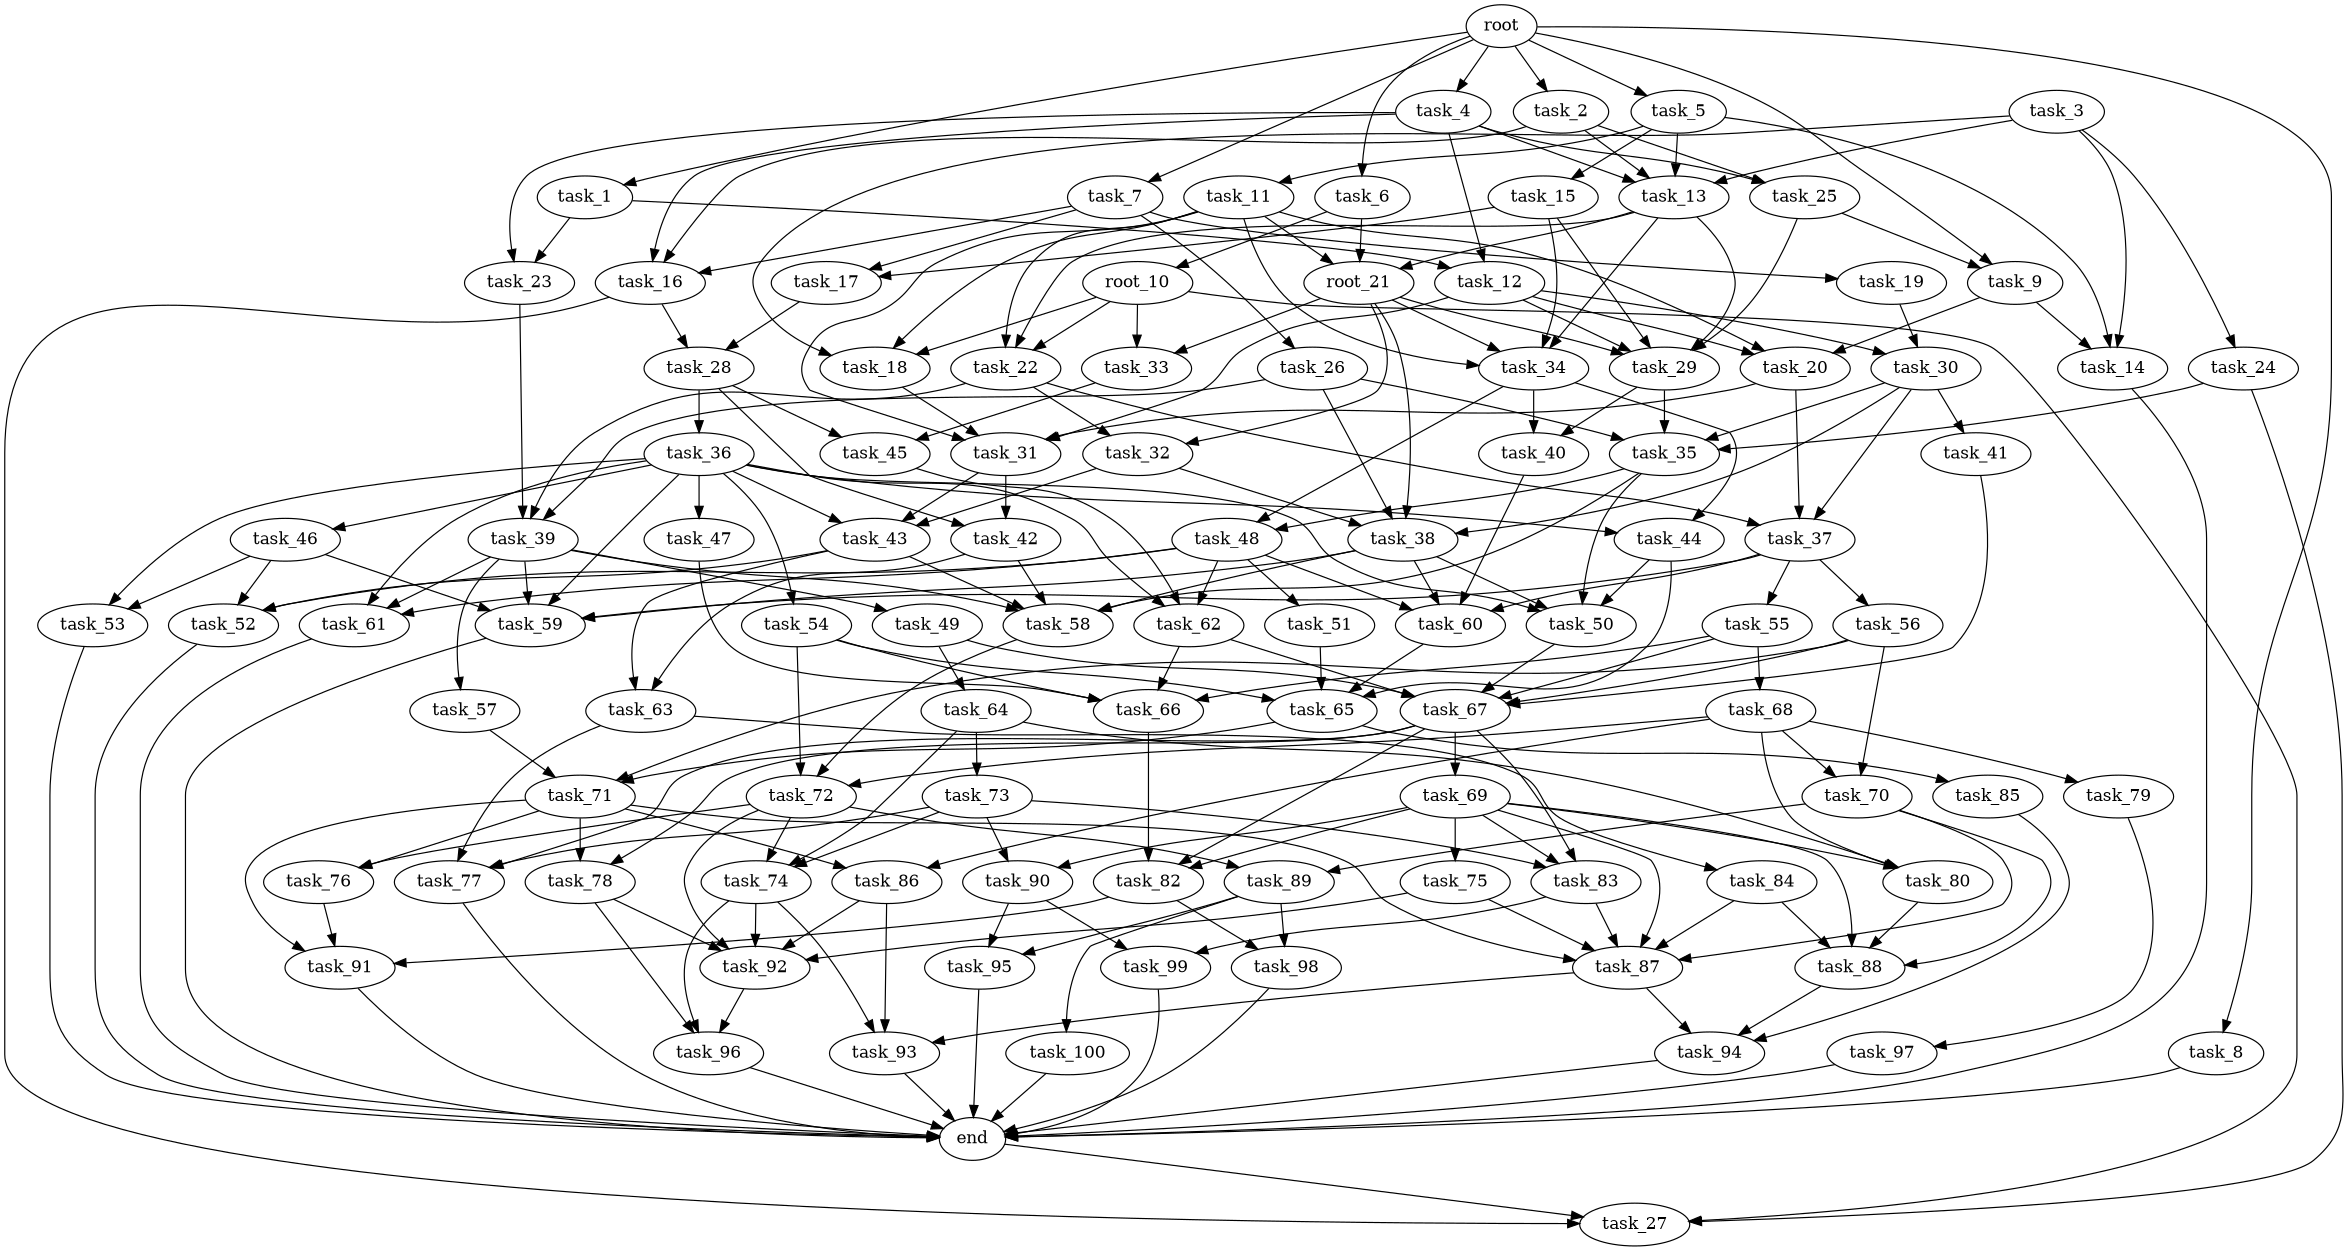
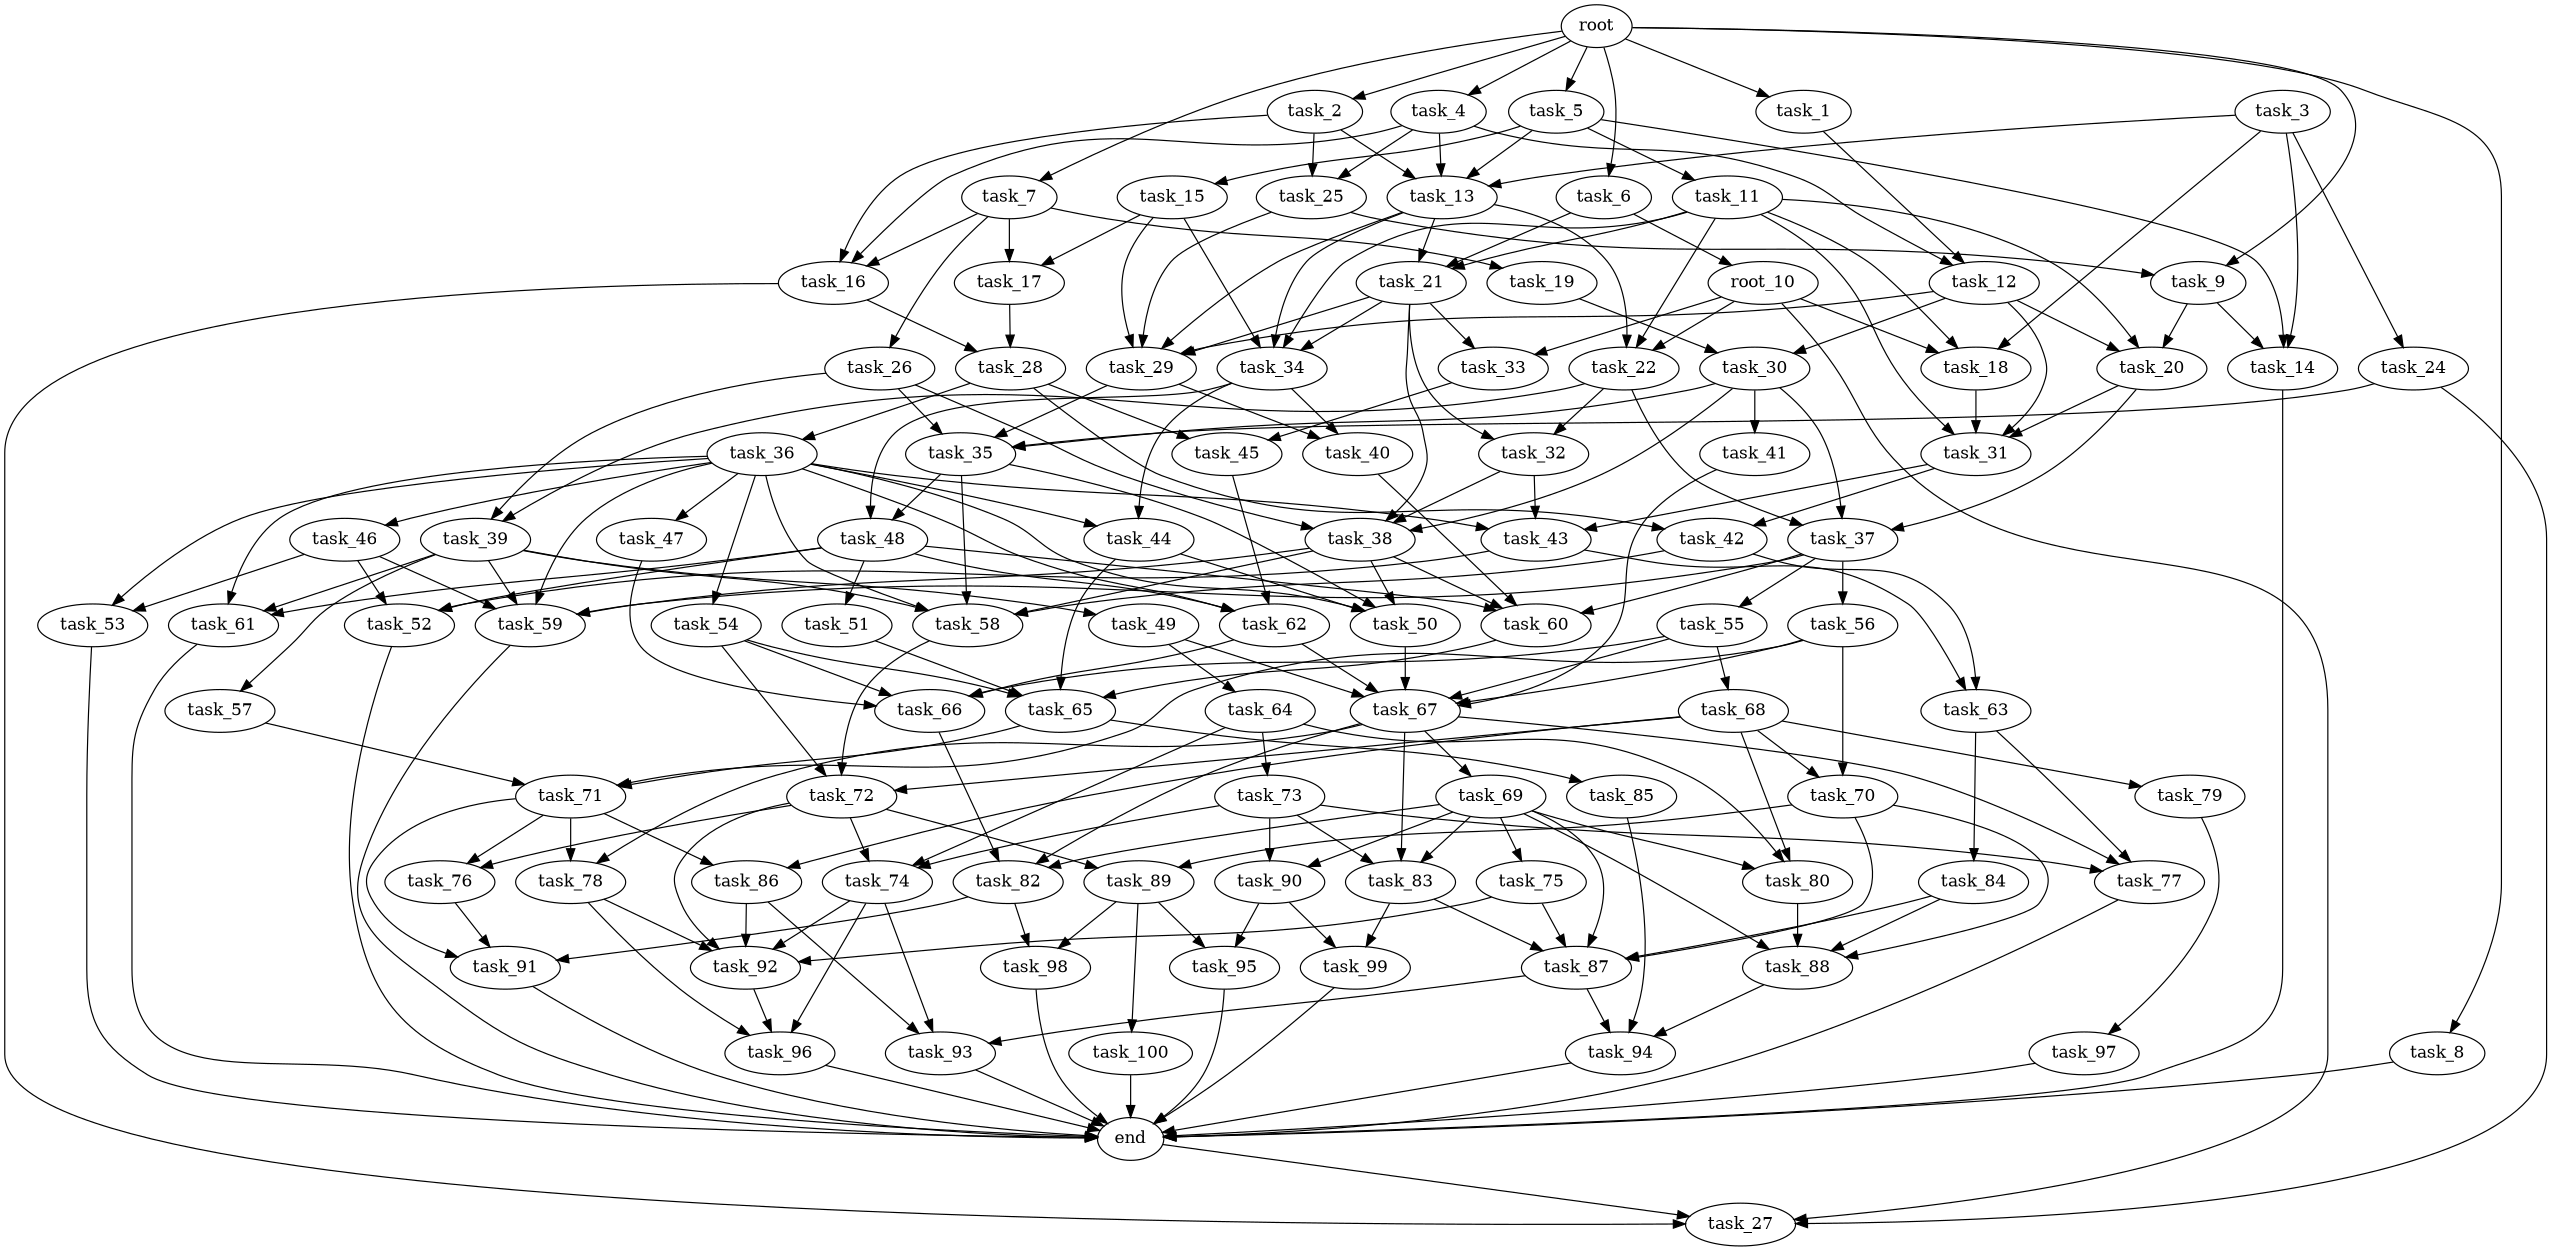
node "task_23": removed
node "root_21": label "root_21" -> "task_21"
edge "task_43" -> "task_58": now "task_36" -> "task_58"
edge "task_71" -> "task_87": removed
